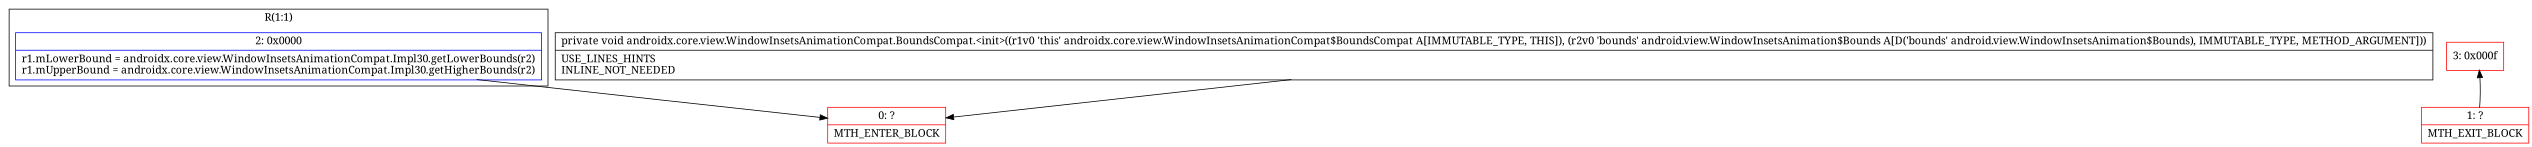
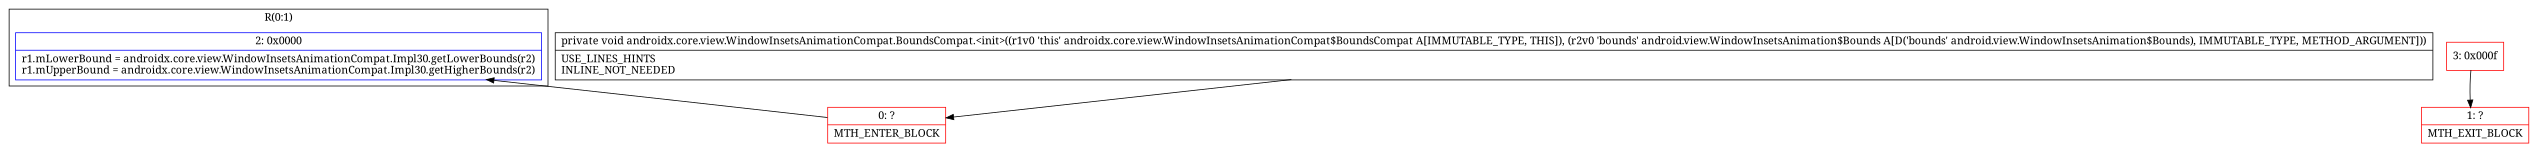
cluster "R(1:1)": label "R(1:1)" -> "R(0:1)"
edge "1: ?" -> "3: 0x000f": reversed
edge "2: 0x0000" -> "0: ?": reversed
